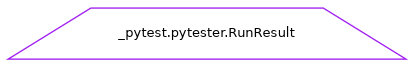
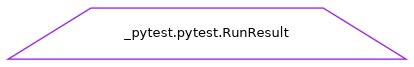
node "_pytest.pytester.RunResult": label "_pytest.pytester.RunResult" -> "_pytest.pytest.RunResult"
